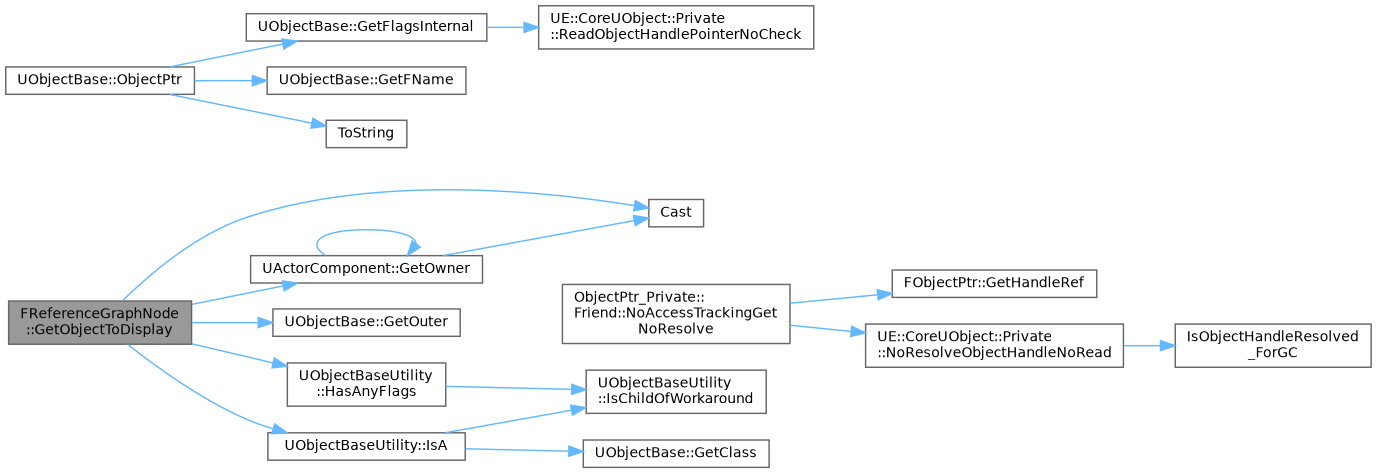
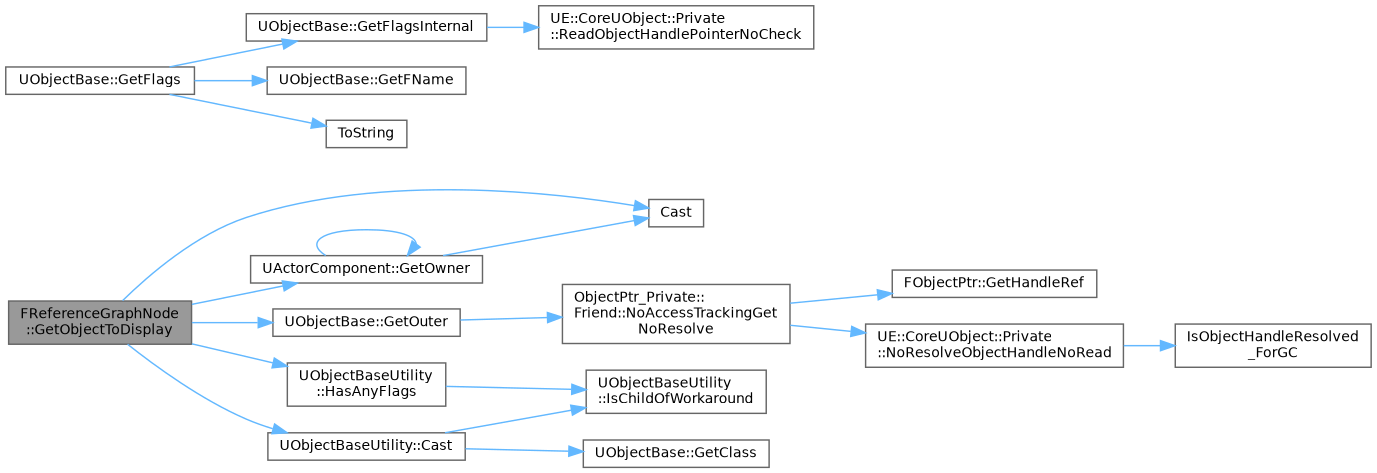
node "UObjectBase::ObjectPtr": label "UObjectBase::ObjectPtr" -> "UObjectBase::GetFlags"
edge "UObjectBase::GetOuter" -> "ObjectPtr_Private:: Friend::NoAccessTrackingGet NoResolve": added
node "UObjectBaseUtility::IsA": label "UObjectBaseUtility::IsA" -> "UObjectBaseUtility::Cast"
